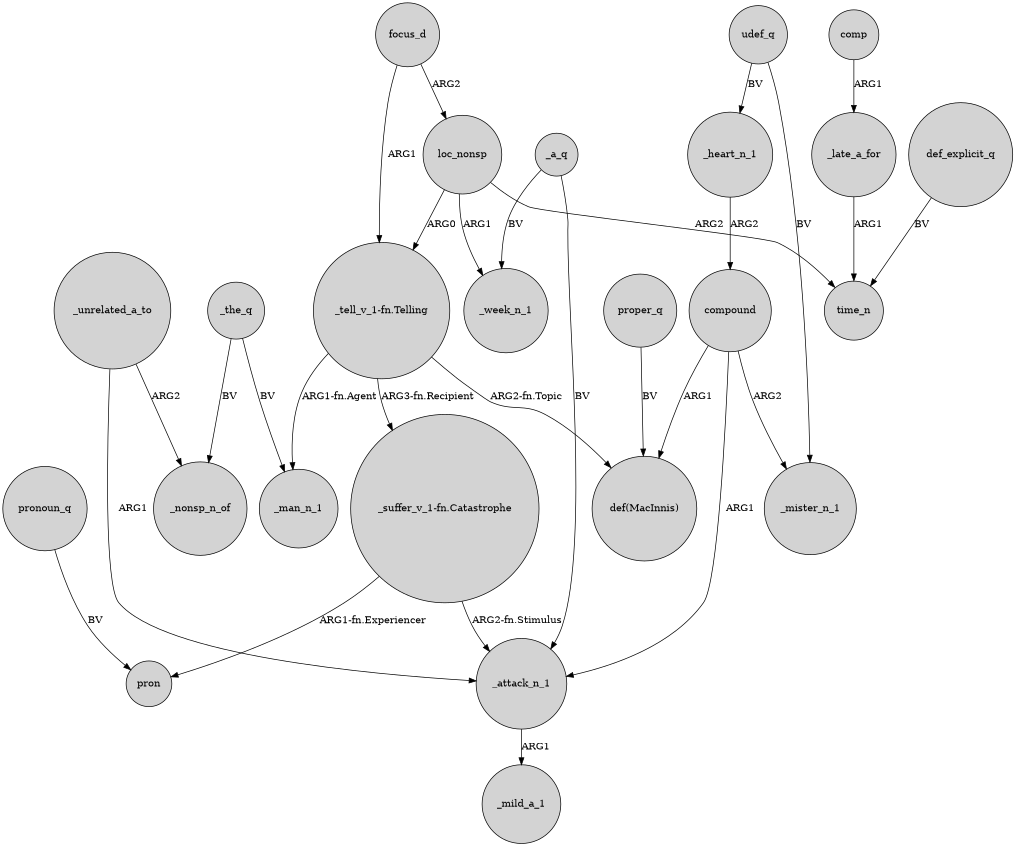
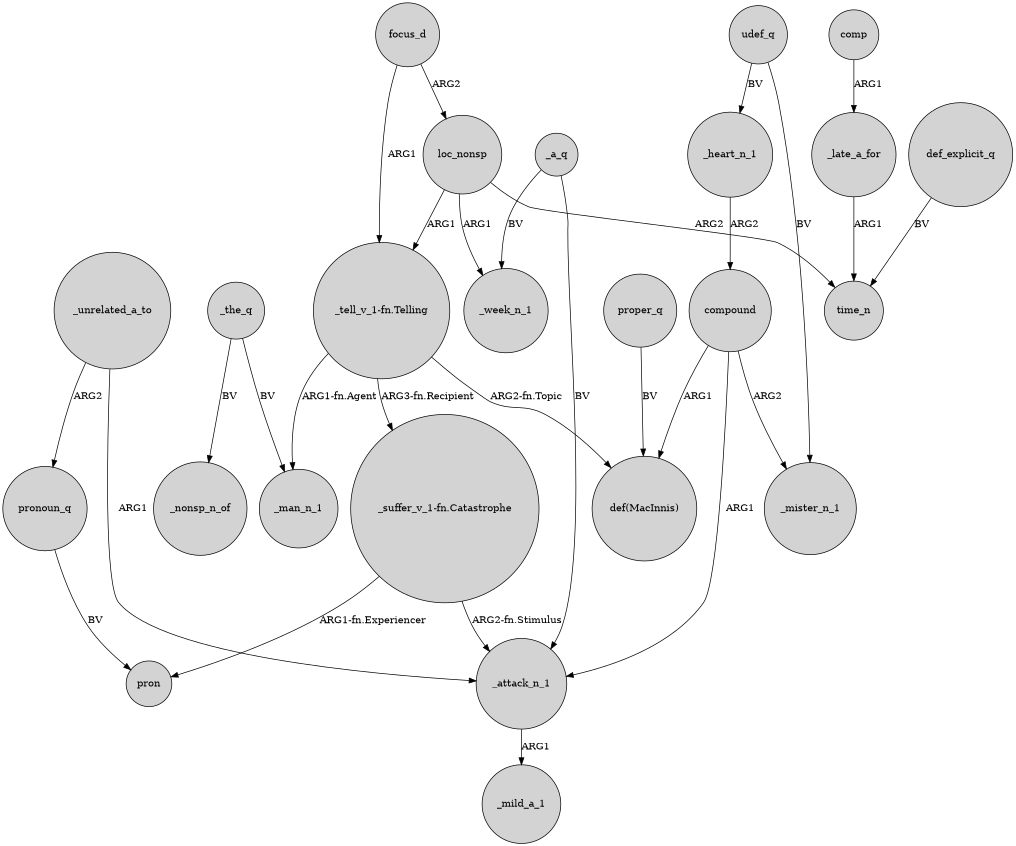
edge "loc_nonsp" -> "_tell_v_1-fn.Telling": label "ARG0" -> "ARG1"
edge "_unrelated_a_to" -> "_nonsp_n_of": now "_unrelated_a_to" -> "pronoun_q"
